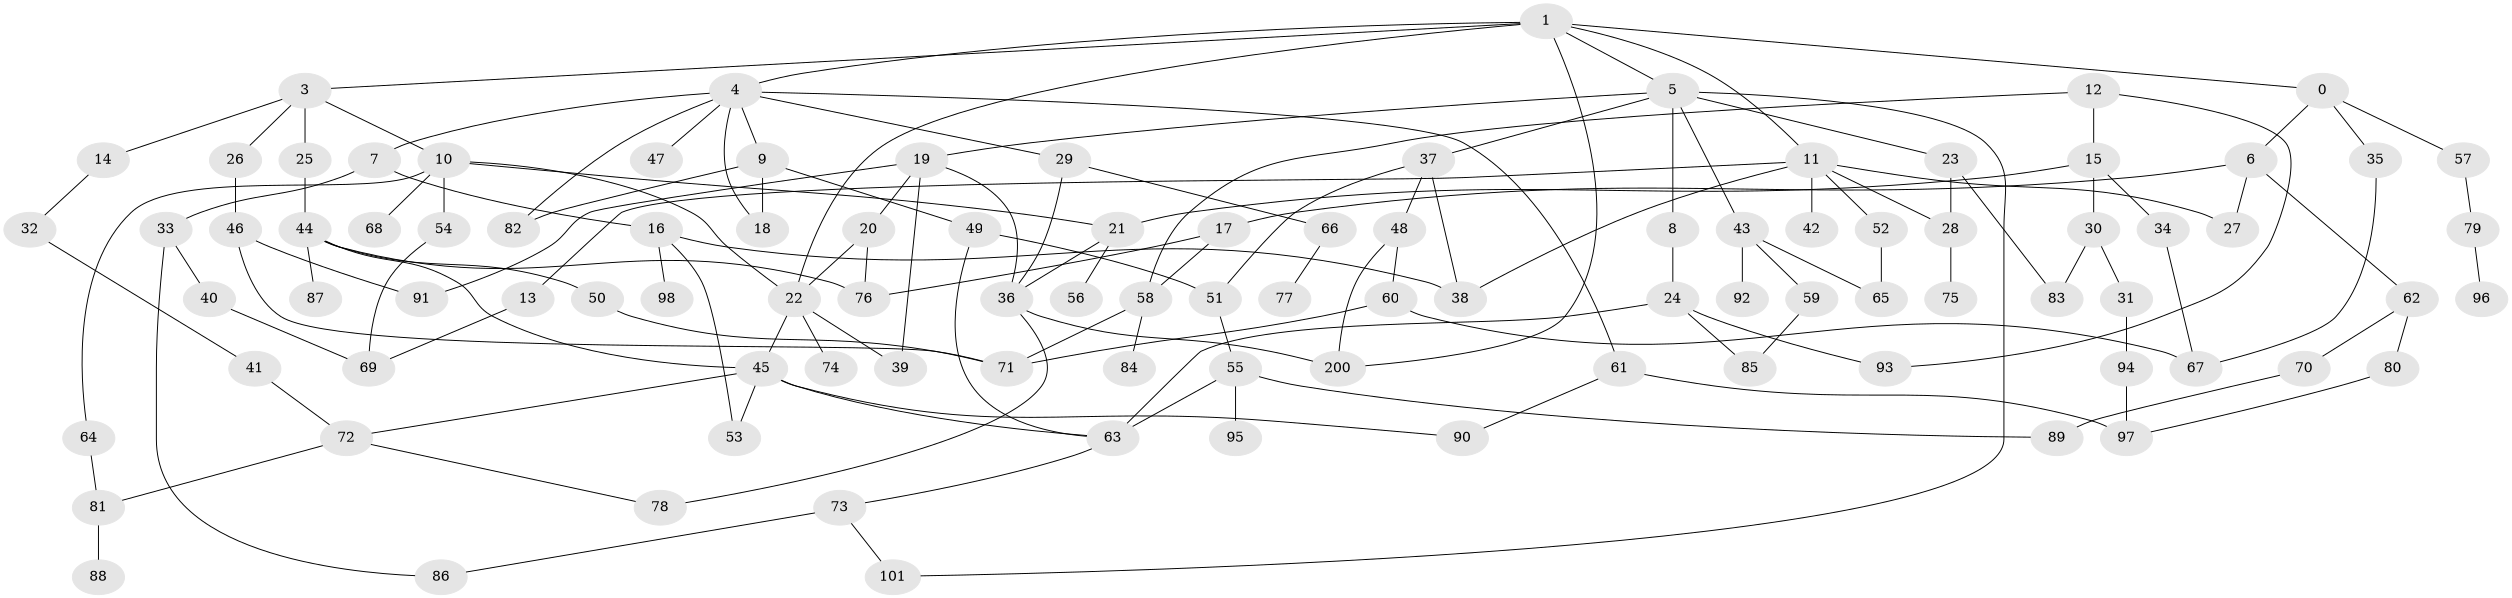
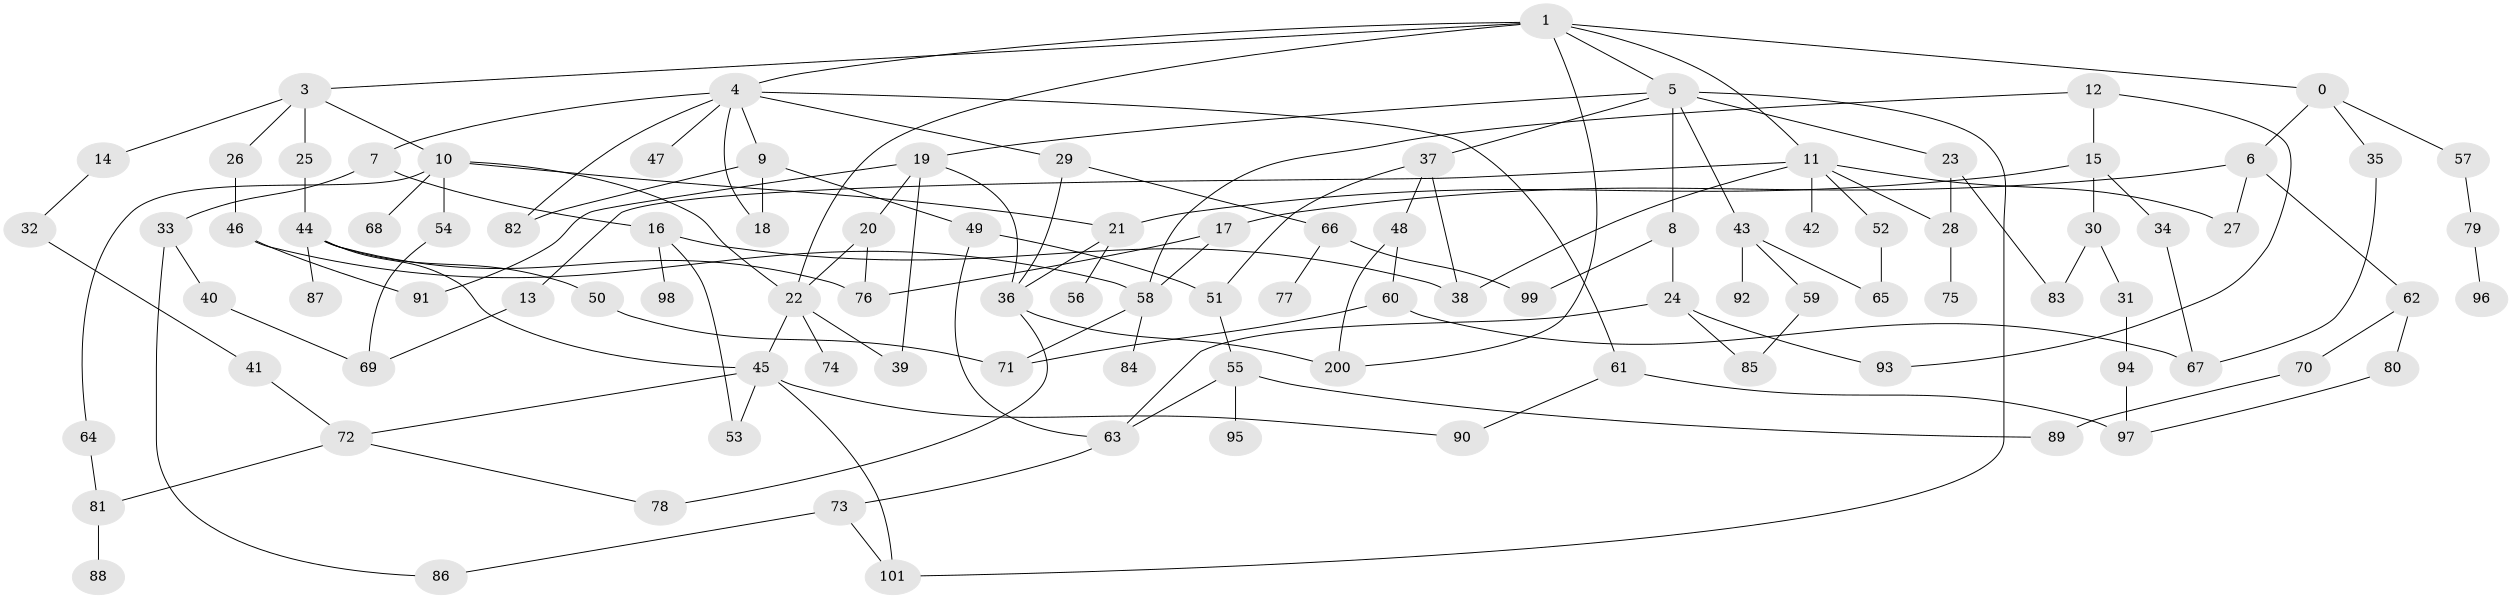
node "99": added
edge "46" -- "71": now "46" -- "58"
edge "45" -- "63": now "45" -- "101"
